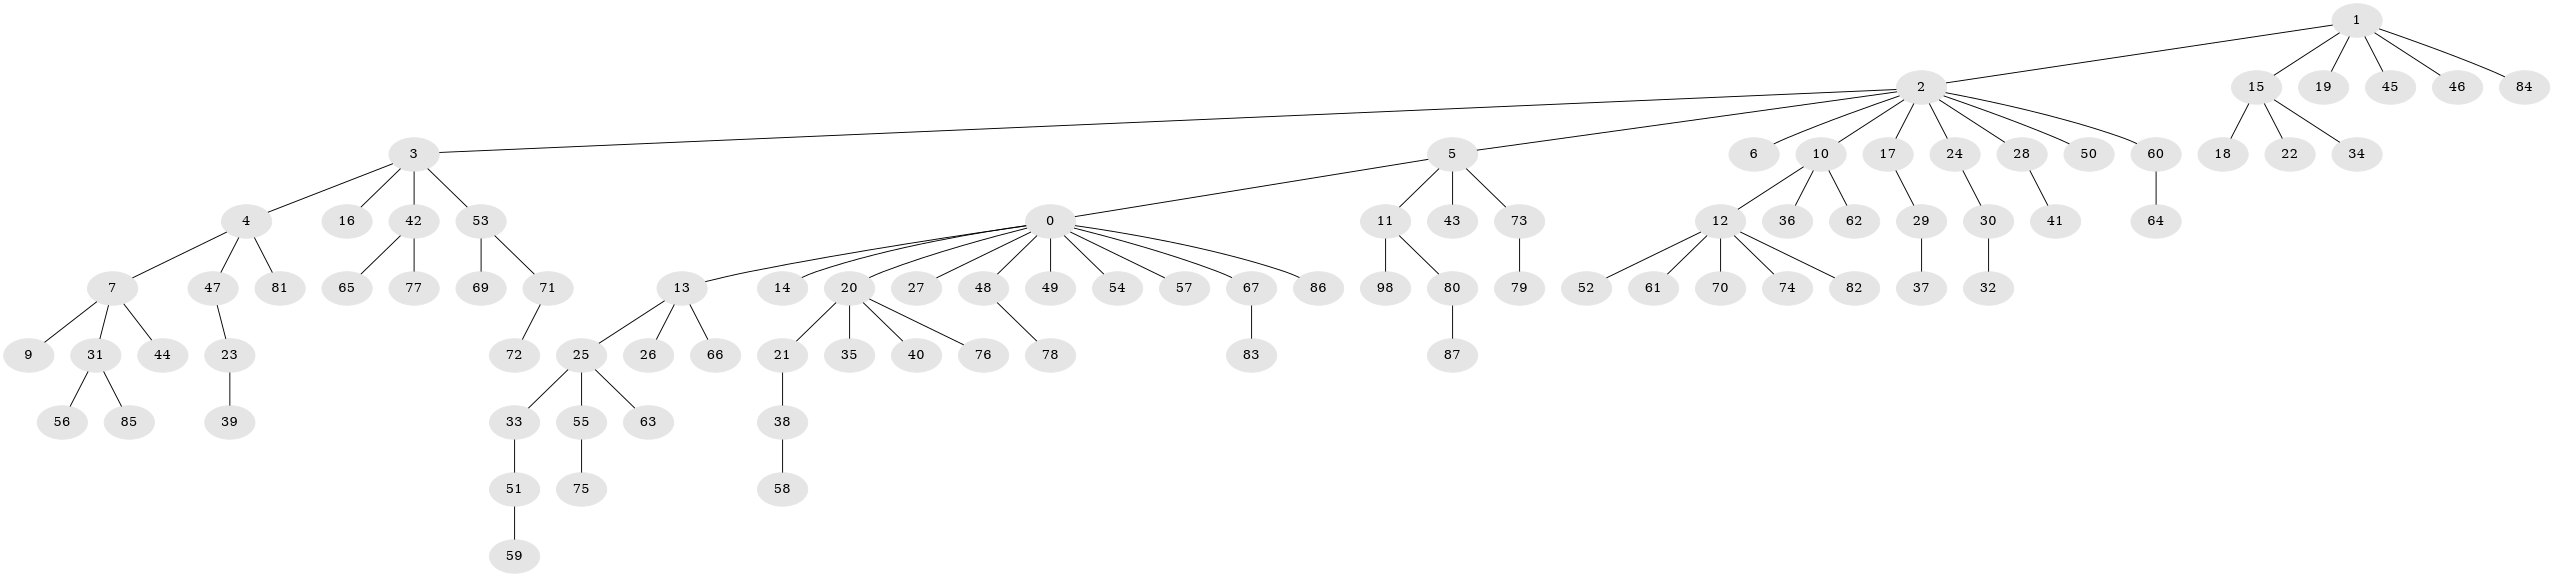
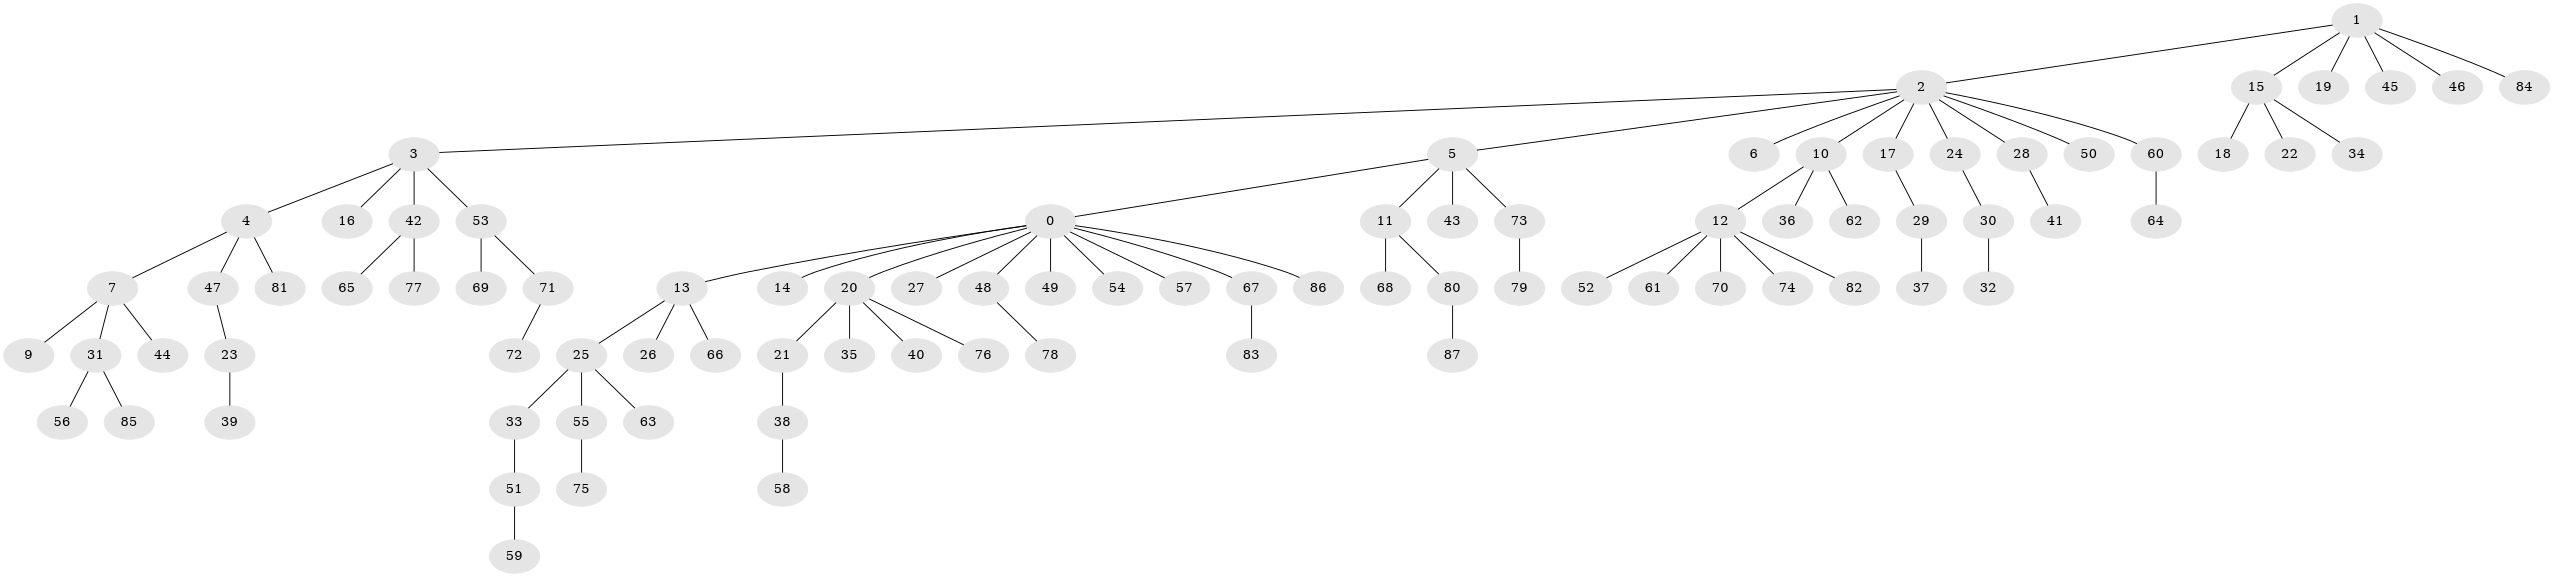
node "98": label "98" -> "68"
